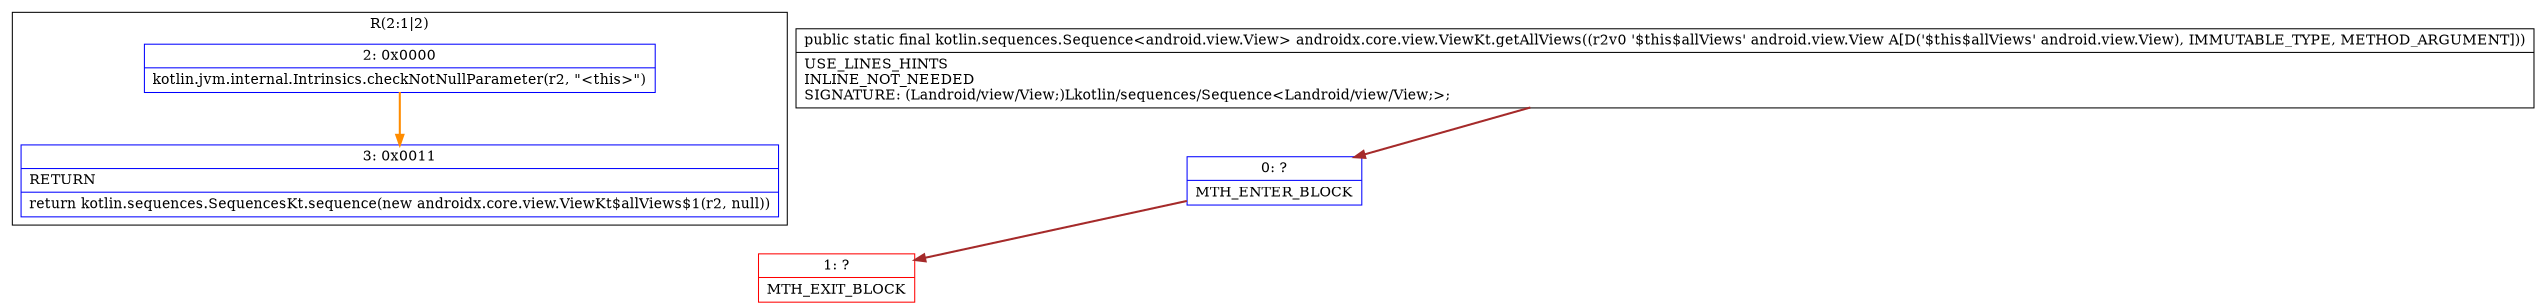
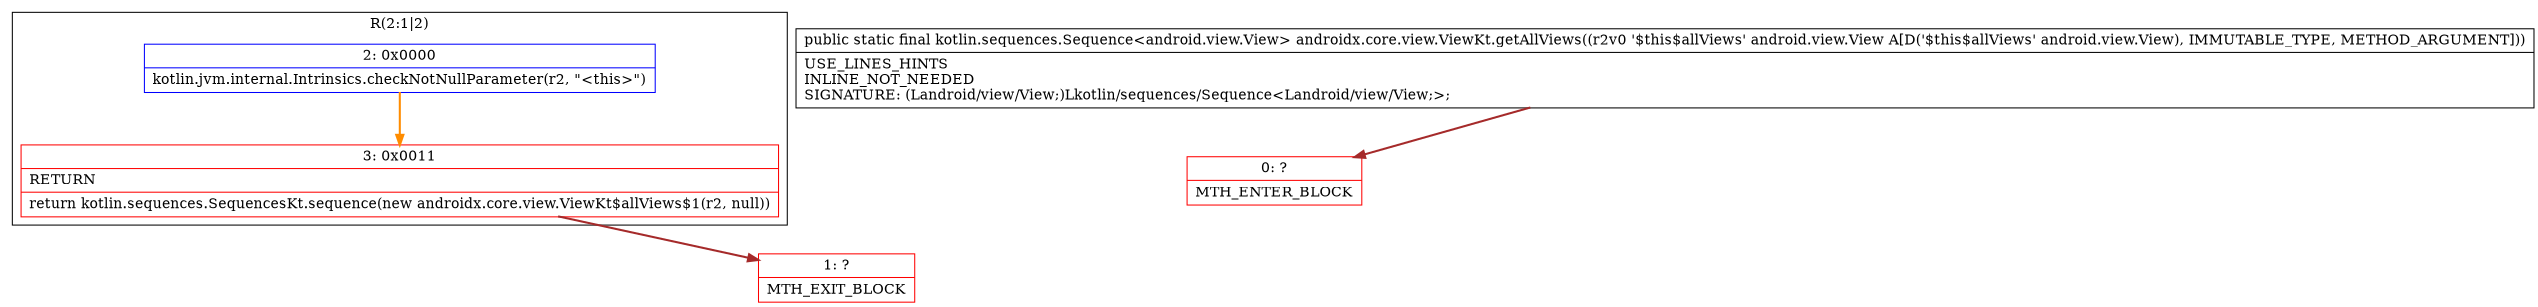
node "3: 0x0011": color blue -> red
node "0: ?": color blue -> red
edge "0: ?" -> "1: ?": now "3: 0x0011" -> "1: ?"
